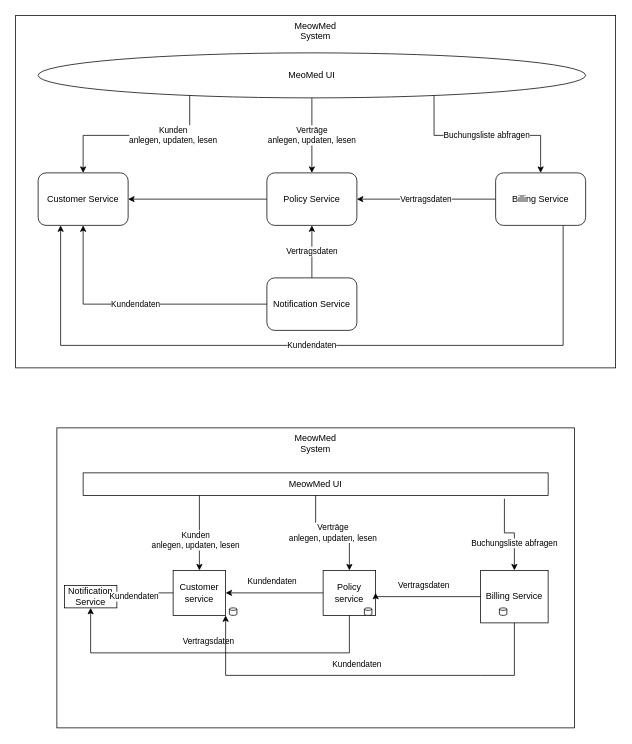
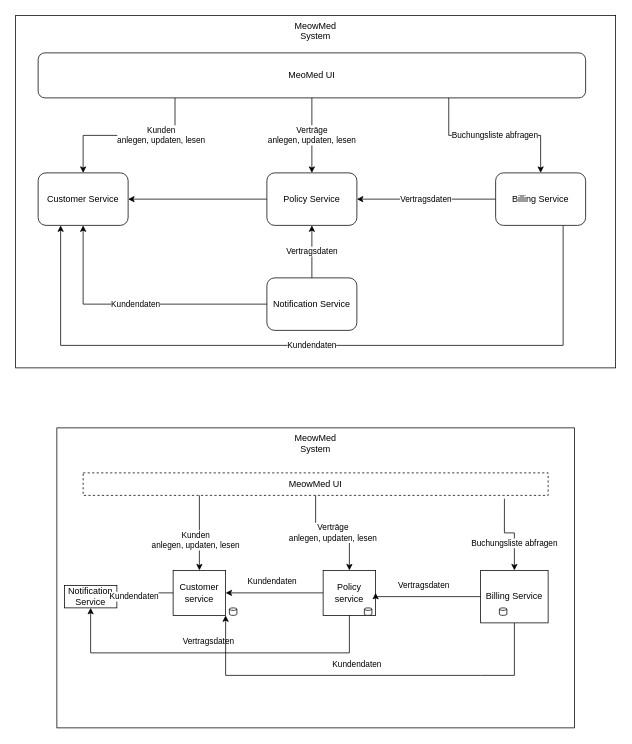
node "MeoMed UI": shape ellipse -> rounded rectangle
node "MeowMed UI": style solid -> dashed
